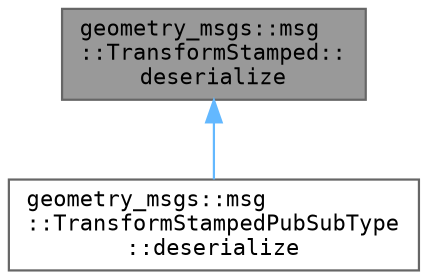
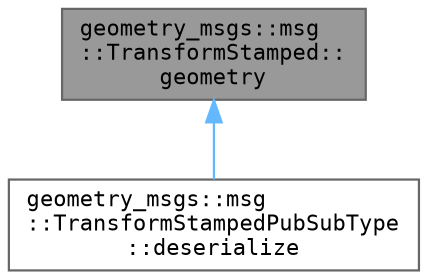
node "geometry_msgs::msg ::TransformStamped:: deserialize": label "geometry_msgs::msg ::TransformStamped:: deserialize" -> "geometry_msgs::msg ::TransformStamped:: geometry"
